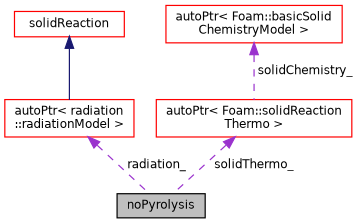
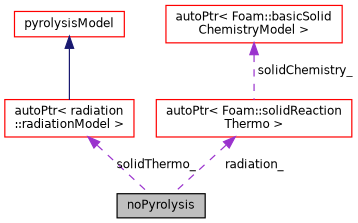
node "solidReaction": label "solidReaction" -> "pyrolysisModel"
edge "noPyrolysis" -> "autoPtr< radiation ::radiationModel >": label " radiation_" -> " solidThermo_"
edge "noPyrolysis" -> "autoPtr< Foam::solidReaction Thermo >": label " solidThermo_" -> " radiation_"
